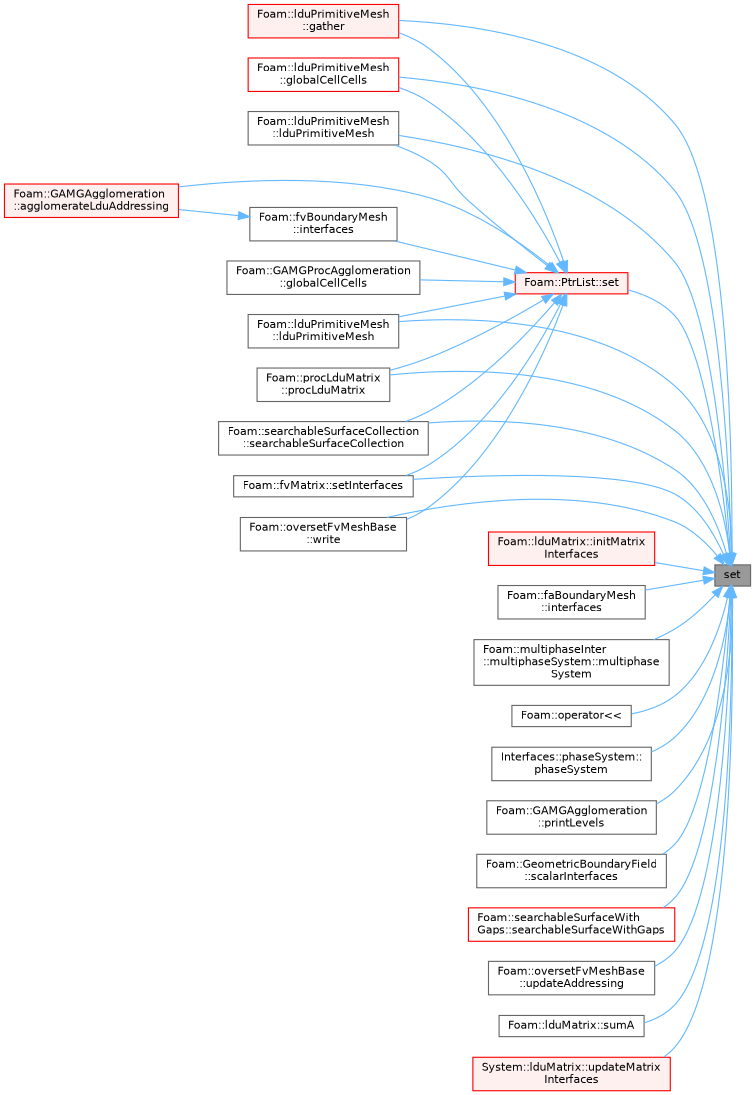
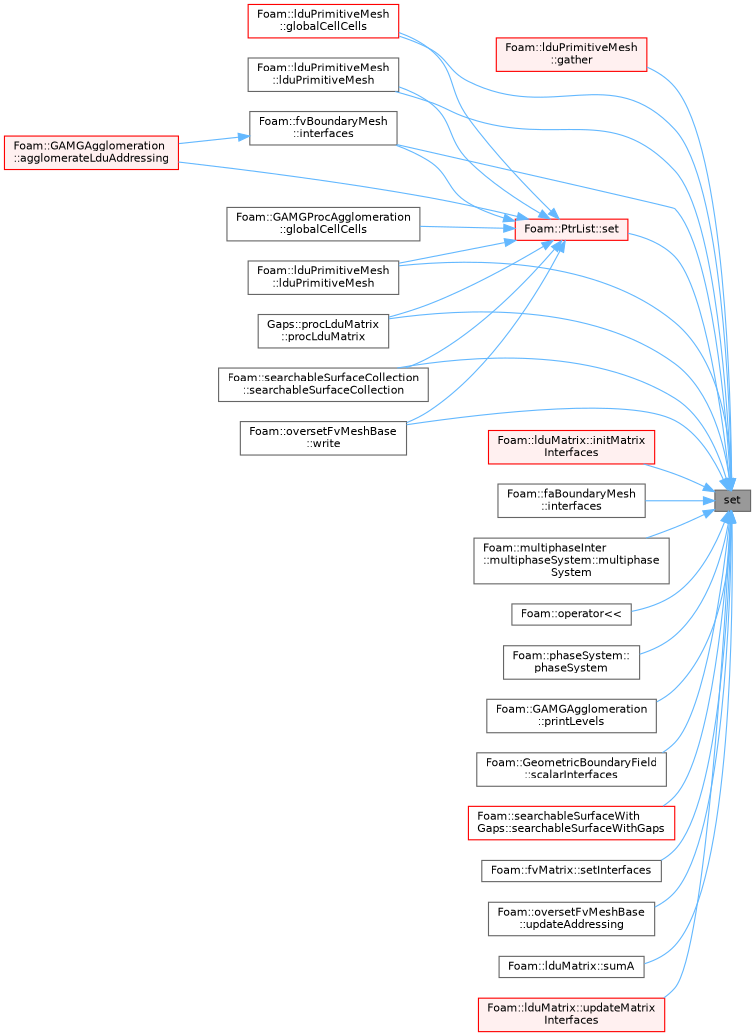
edge "Foam::lduPrimitiveMesh ::gather" -> "Foam::PtrList::set": removed
edge "Foam::fvBoundaryMesh ::interfaces" -> "set": added
node "Foam::procLduMatrix ::procLduMatrix": label "Foam::procLduMatrix ::procLduMatrix" -> "Gaps::procLduMatrix ::procLduMatrix"
edge "Foam::fvMatrix::setInterfaces" -> "Foam::PtrList::set": removed
node "Interfaces::phaseSystem:: phaseSystem": label "Interfaces::phaseSystem:: phaseSystem" -> "Foam::phaseSystem:: phaseSystem"
node "System::lduMatrix::updateMatrix Interfaces": label "System::lduMatrix::updateMatrix Interfaces" -> "Foam::lduMatrix::updateMatrix Interfaces"
